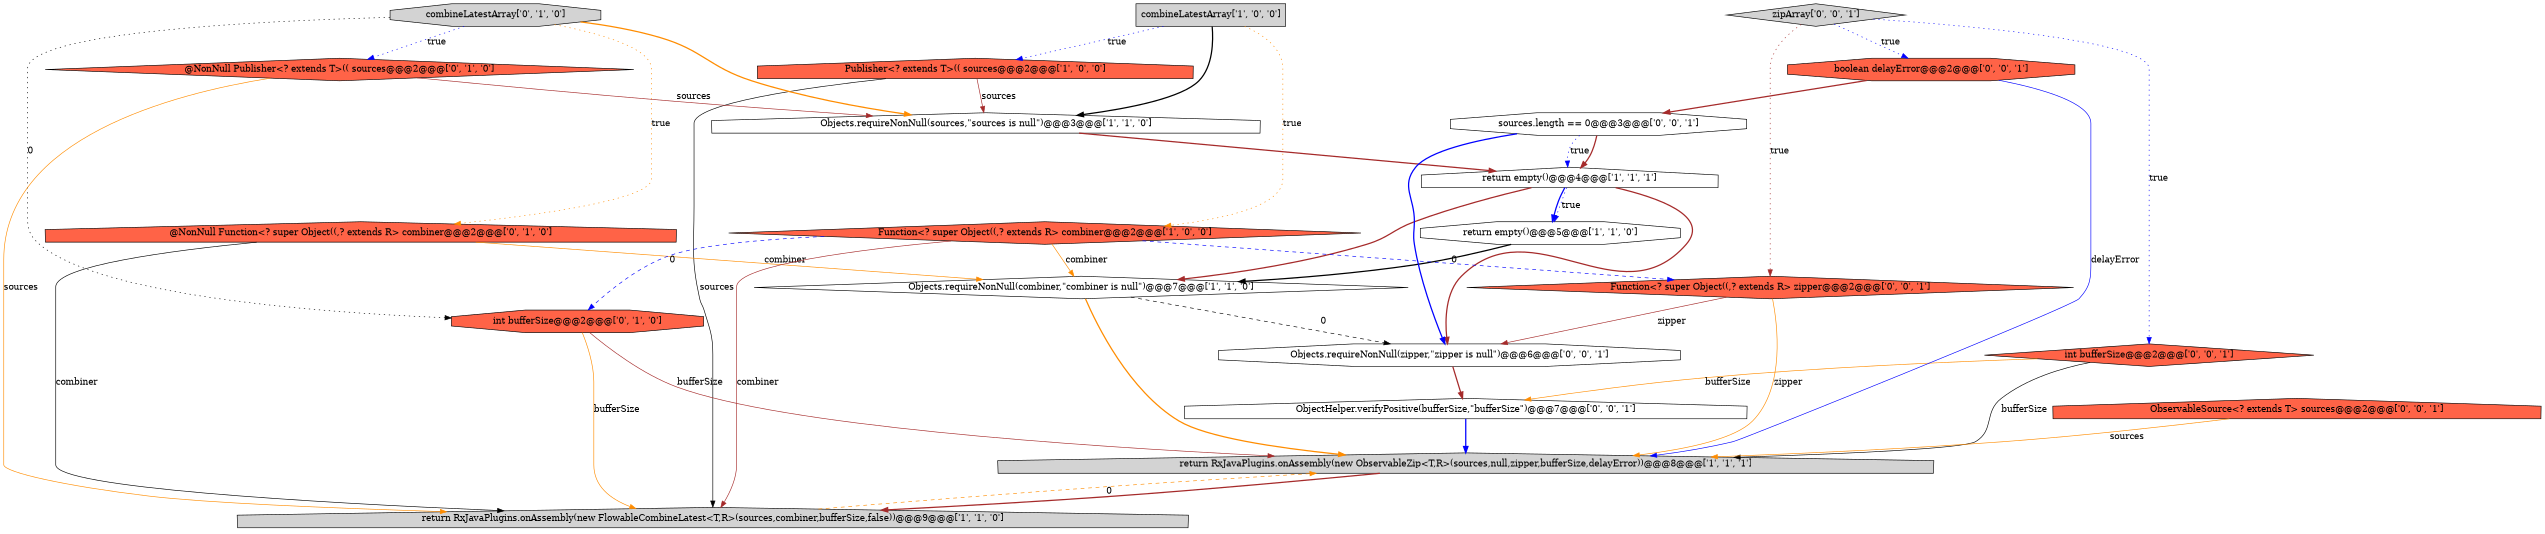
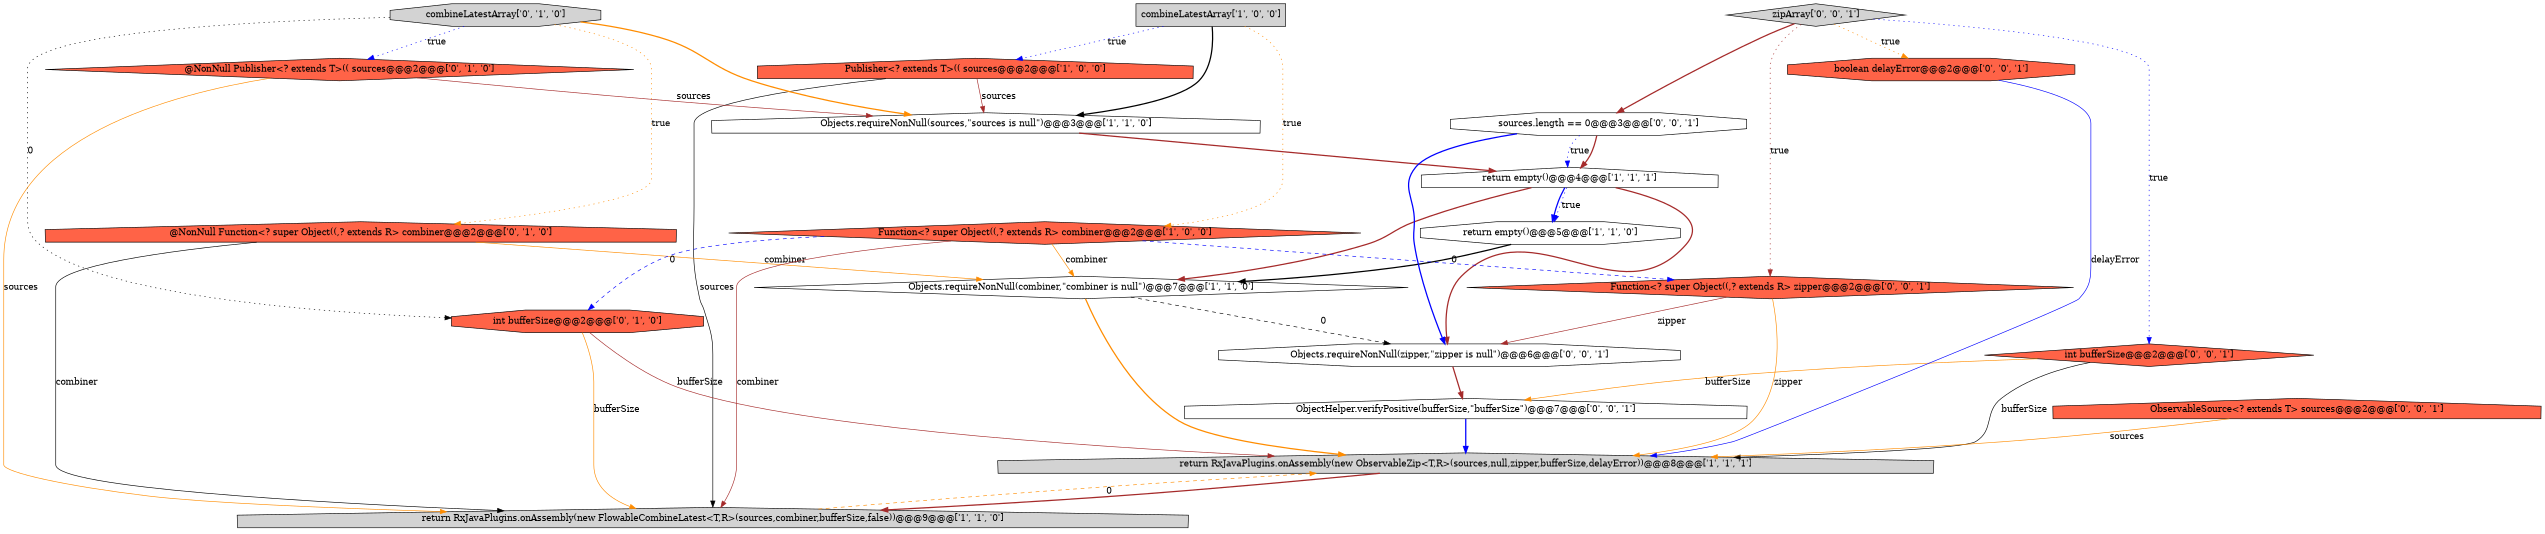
edge "zipArray['0', '0', '1']" -> "boolean delayError@@@2@@@['0', '0', '1']": color blue -> darkorange
edge "boolean delayError@@@2@@@['0', '0', '1']" -> "sources.length == 0@@@3@@@['0', '0', '1']": now "zipArray['0', '0', '1']" -> "sources.length == 0@@@3@@@['0', '0', '1']"
